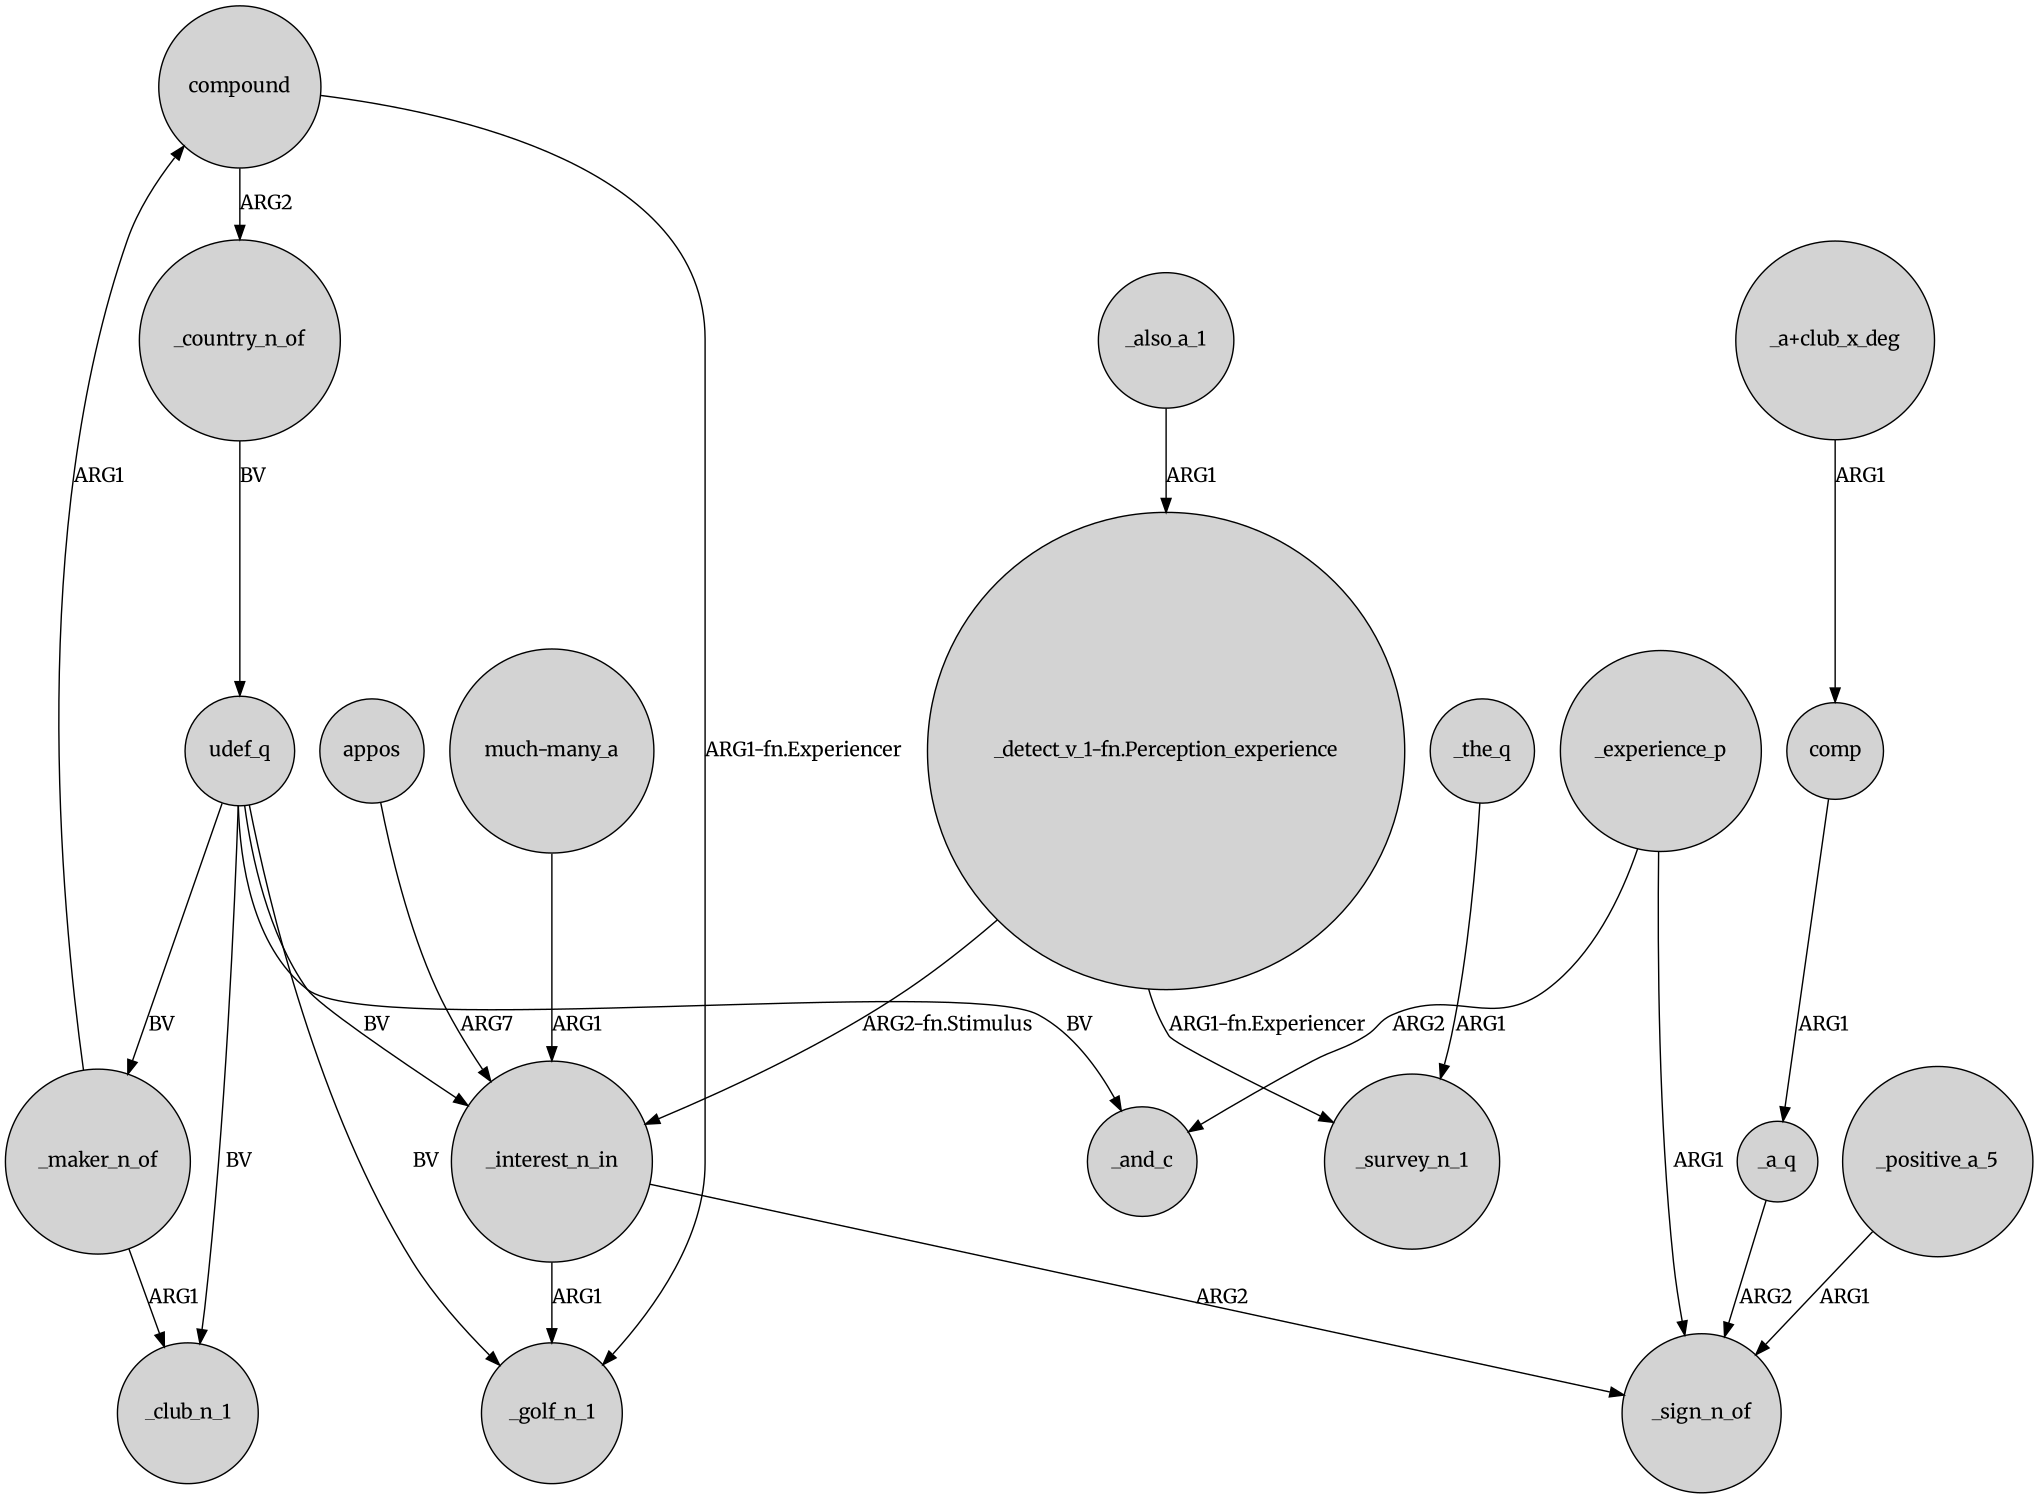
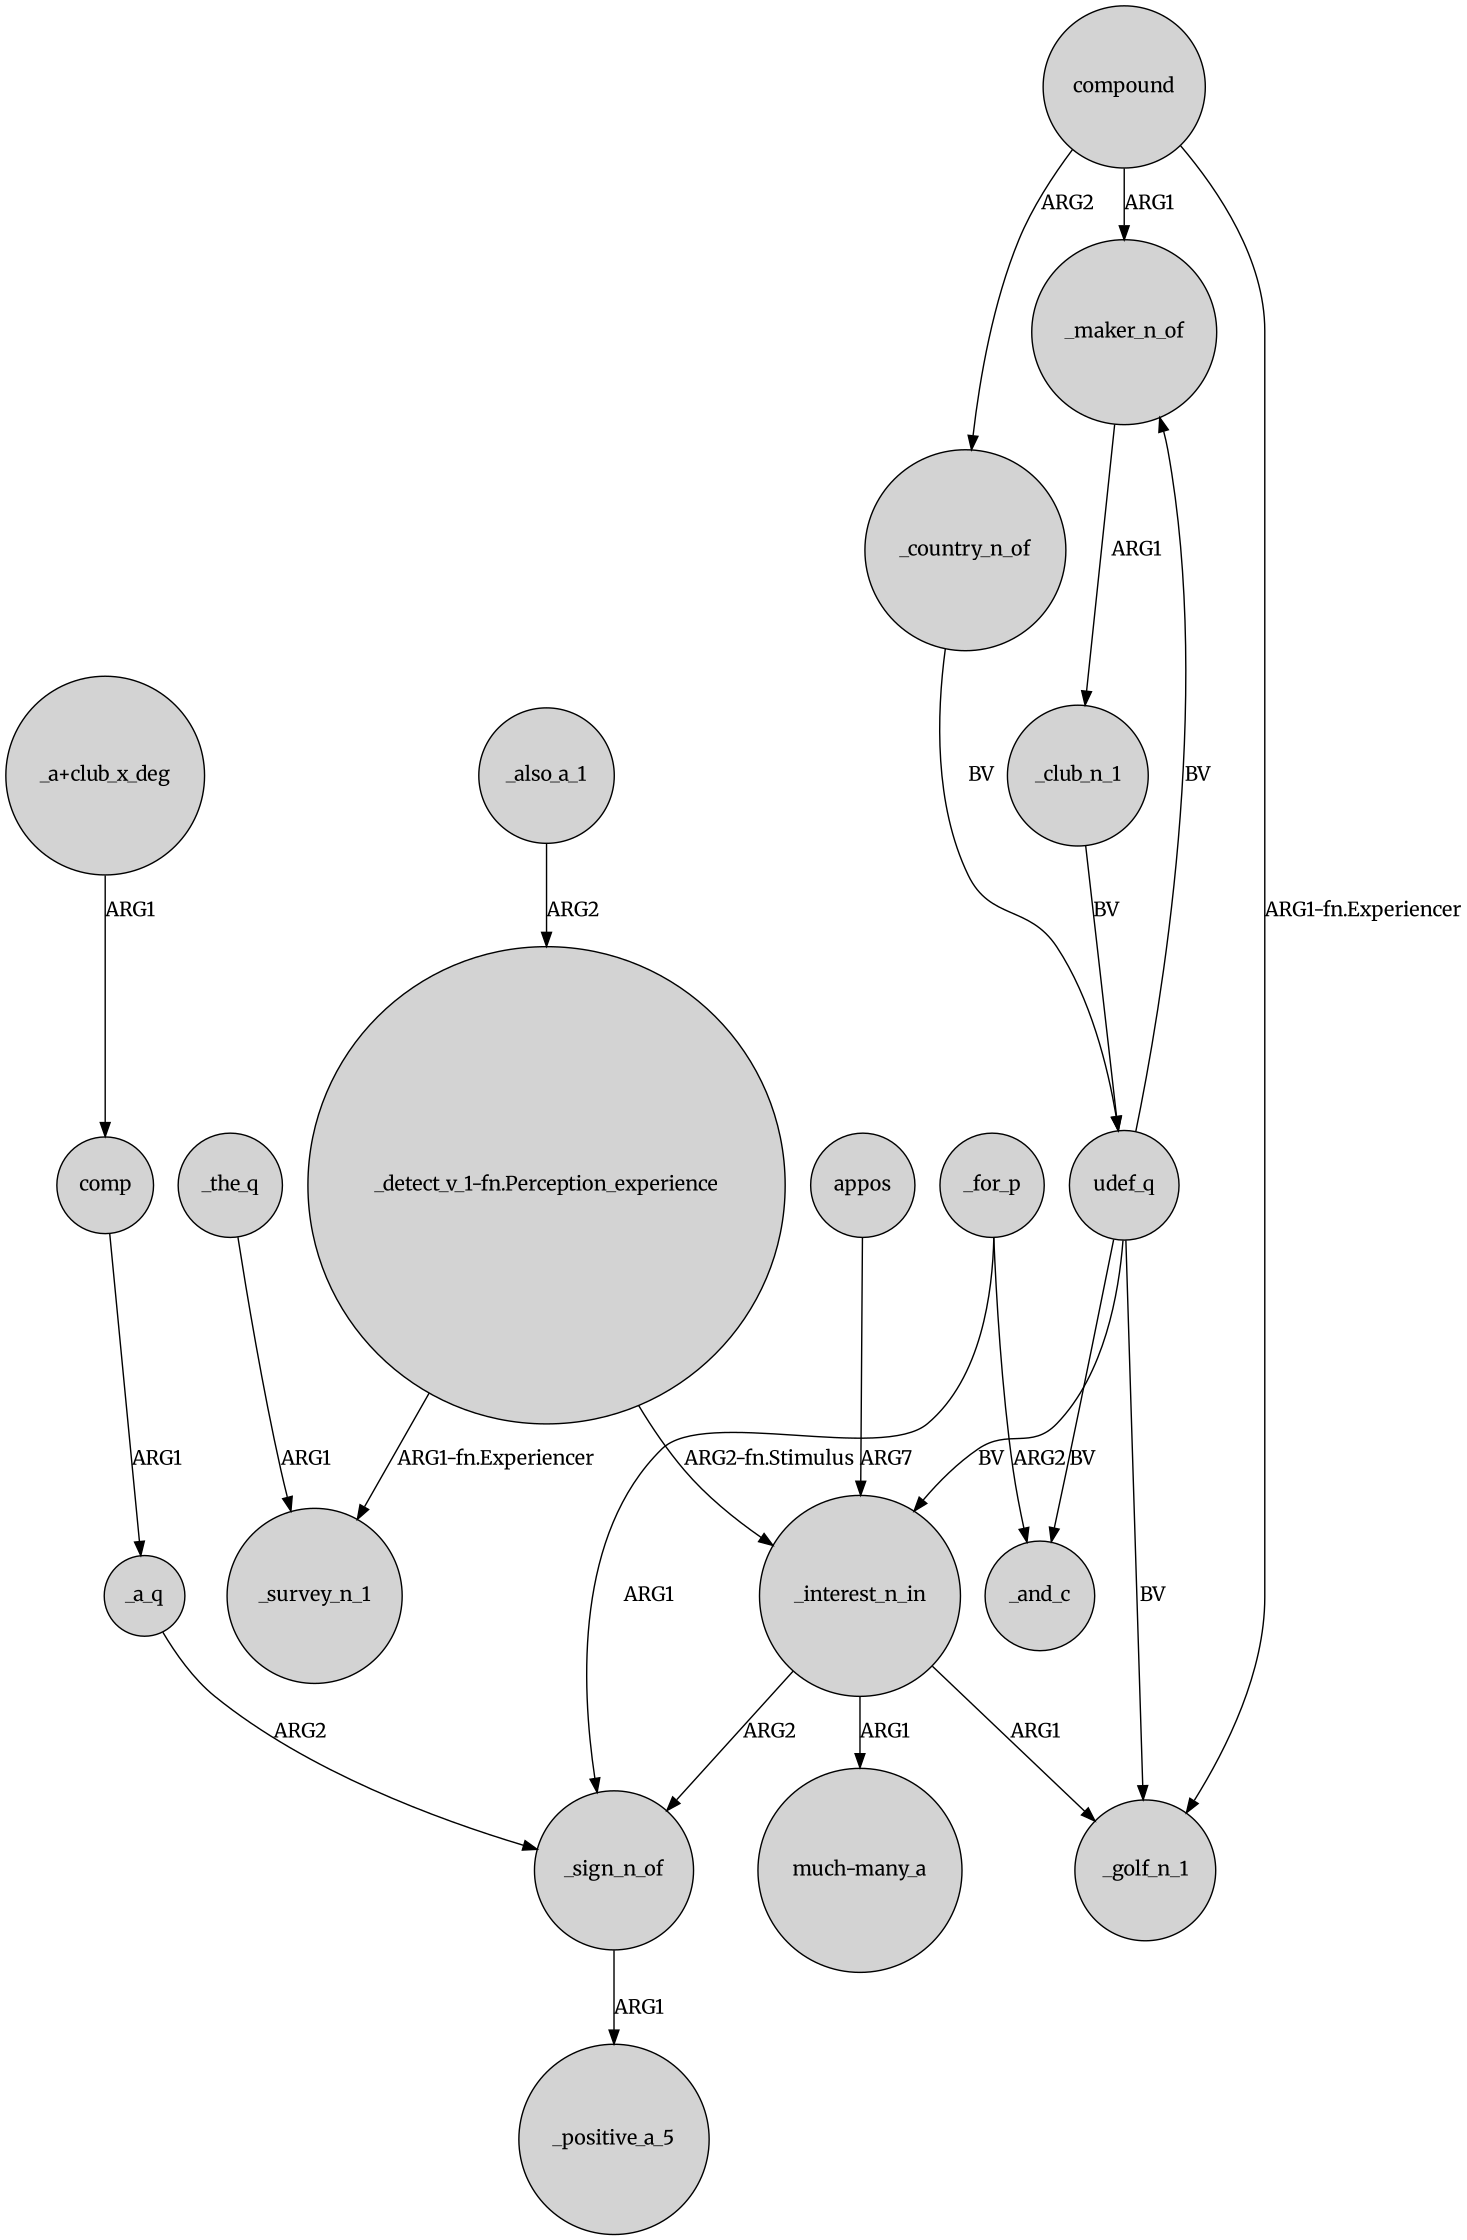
edge "_also_a_1" -> "_detect_v_1-fn.Perception_experience": label "ARG1" -> "ARG2"
edge "_maker_n_of" -> "compound": reversed
node "_experience_p": label "_experience_p" -> "_for_p"
edge "much-many_a" -> "_interest_n_in": reversed
edge "udef_q" -> "_club_n_1": reversed
edge "_positive_a_5" -> "_sign_n_of": reversed
